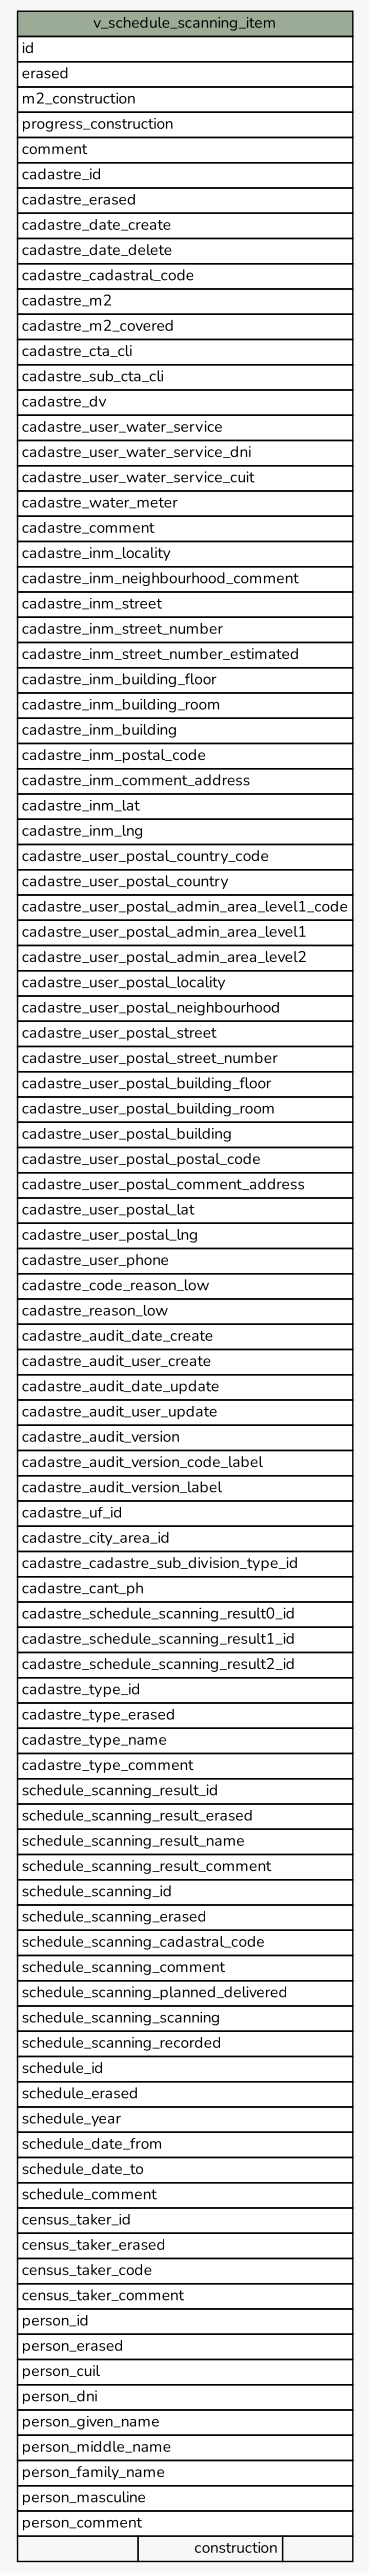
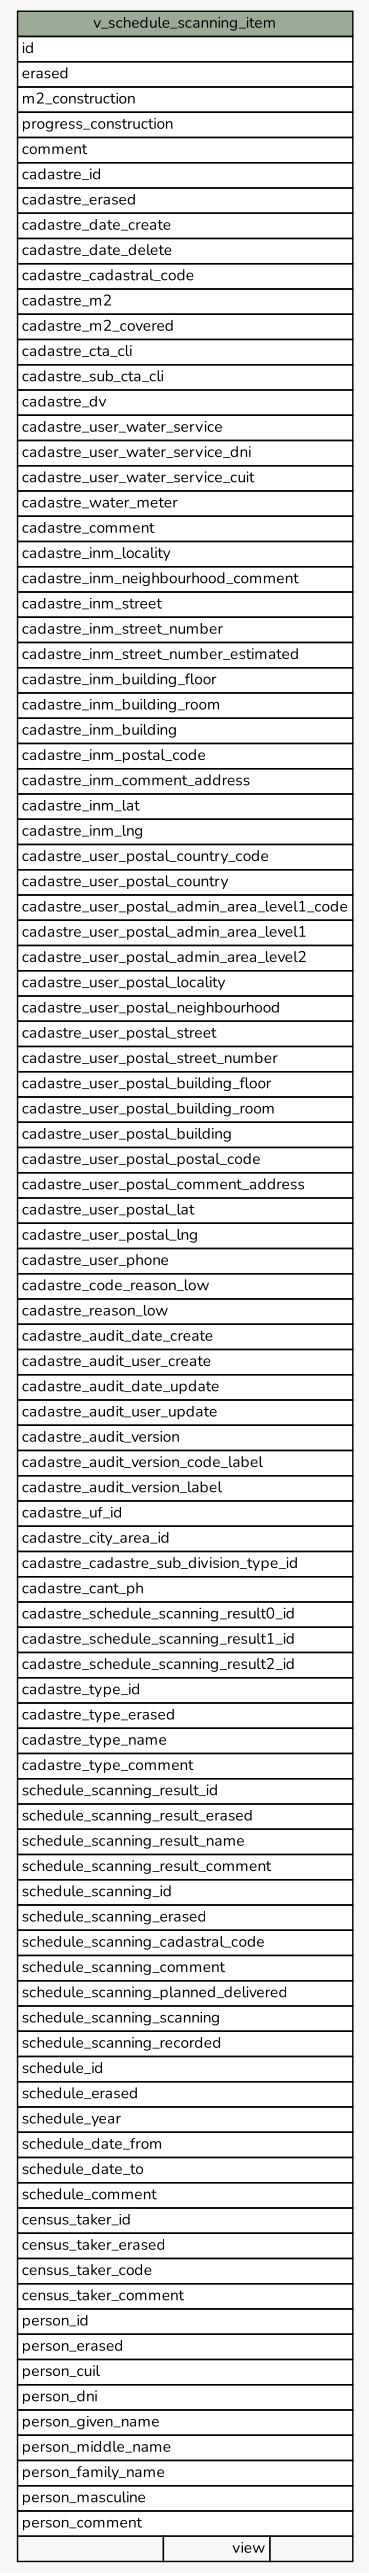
node "v_schedule_scanning_item": text "construction" -> "view"
